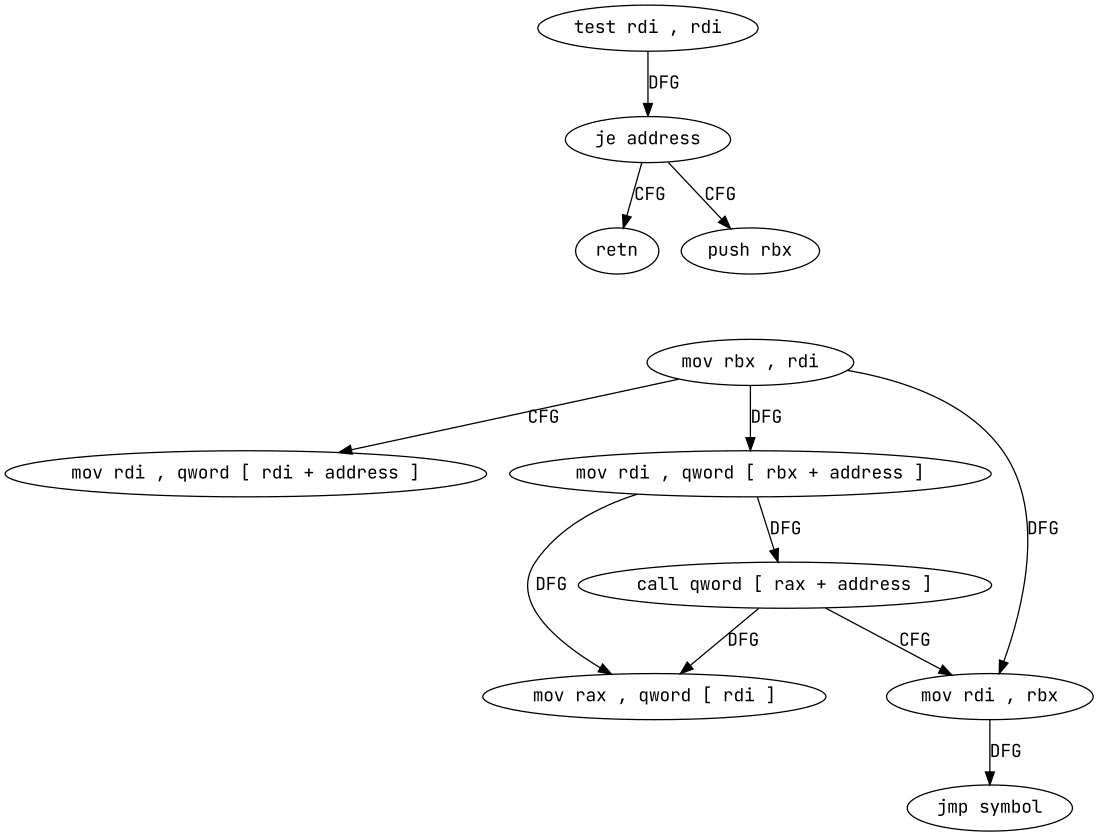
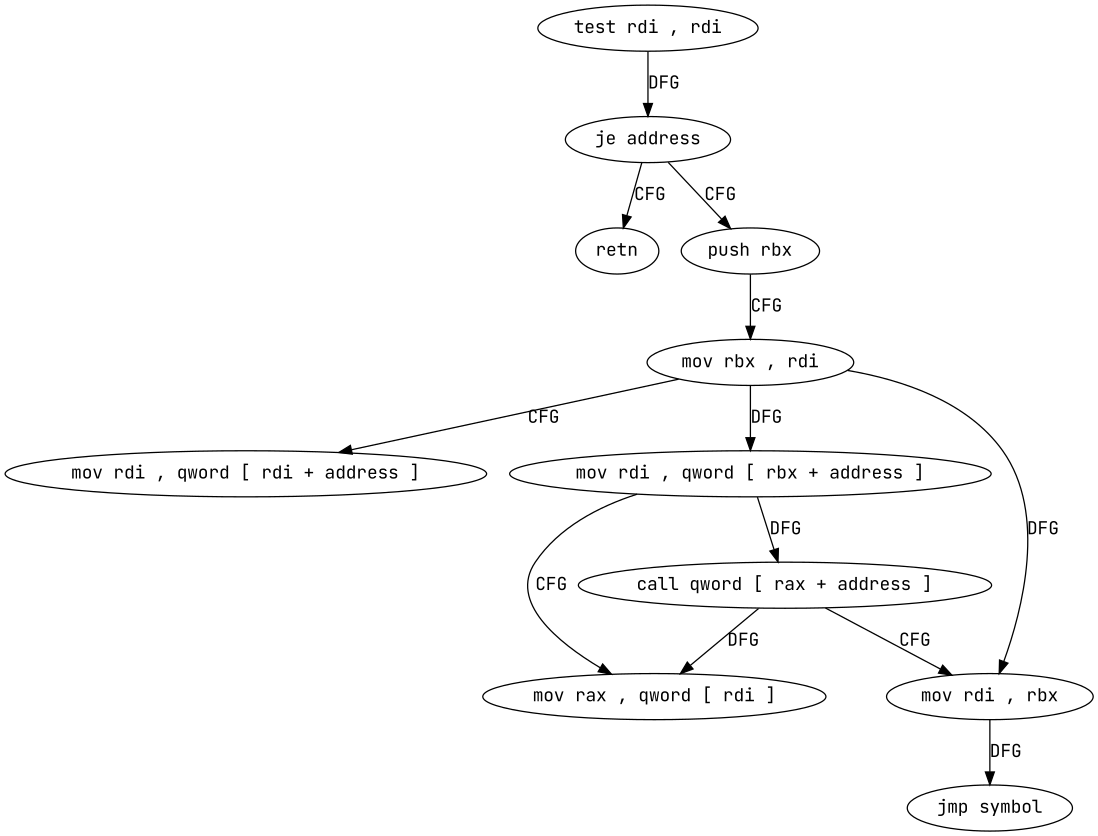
edge "push rbx" -> "mov rbx , rdi": added, label "CFG"
edge "mov rdi , qword [ rbx + address ]" -> "mov rax , qword [ rdi ]": label "DFG" -> "CFG"
